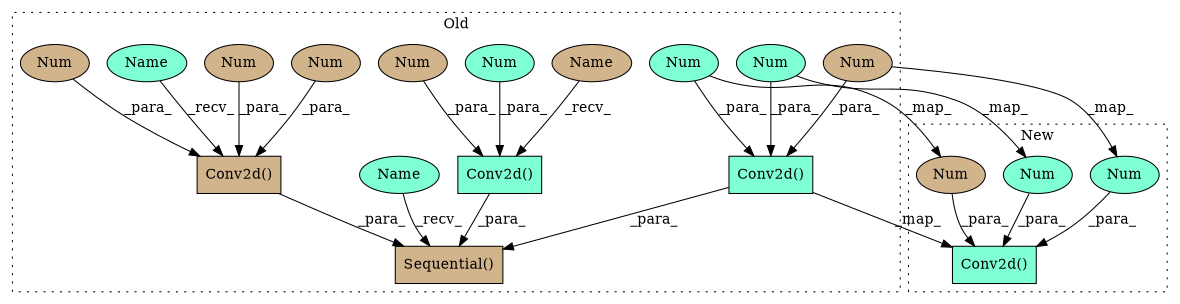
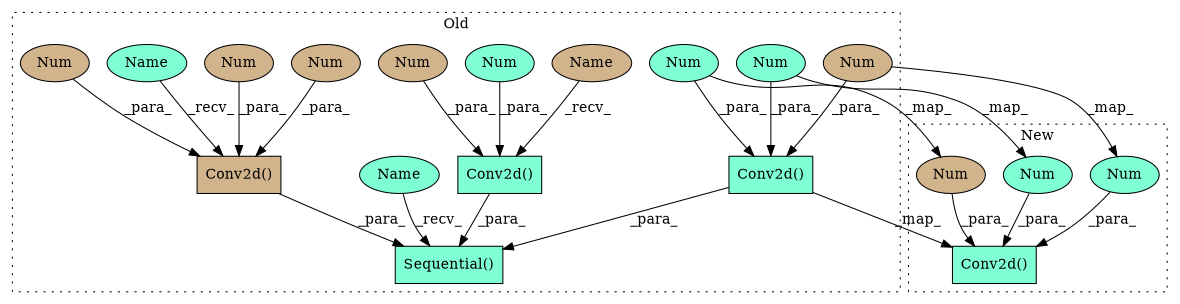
node "Sequential()": fillcolor tan -> aquamarine
